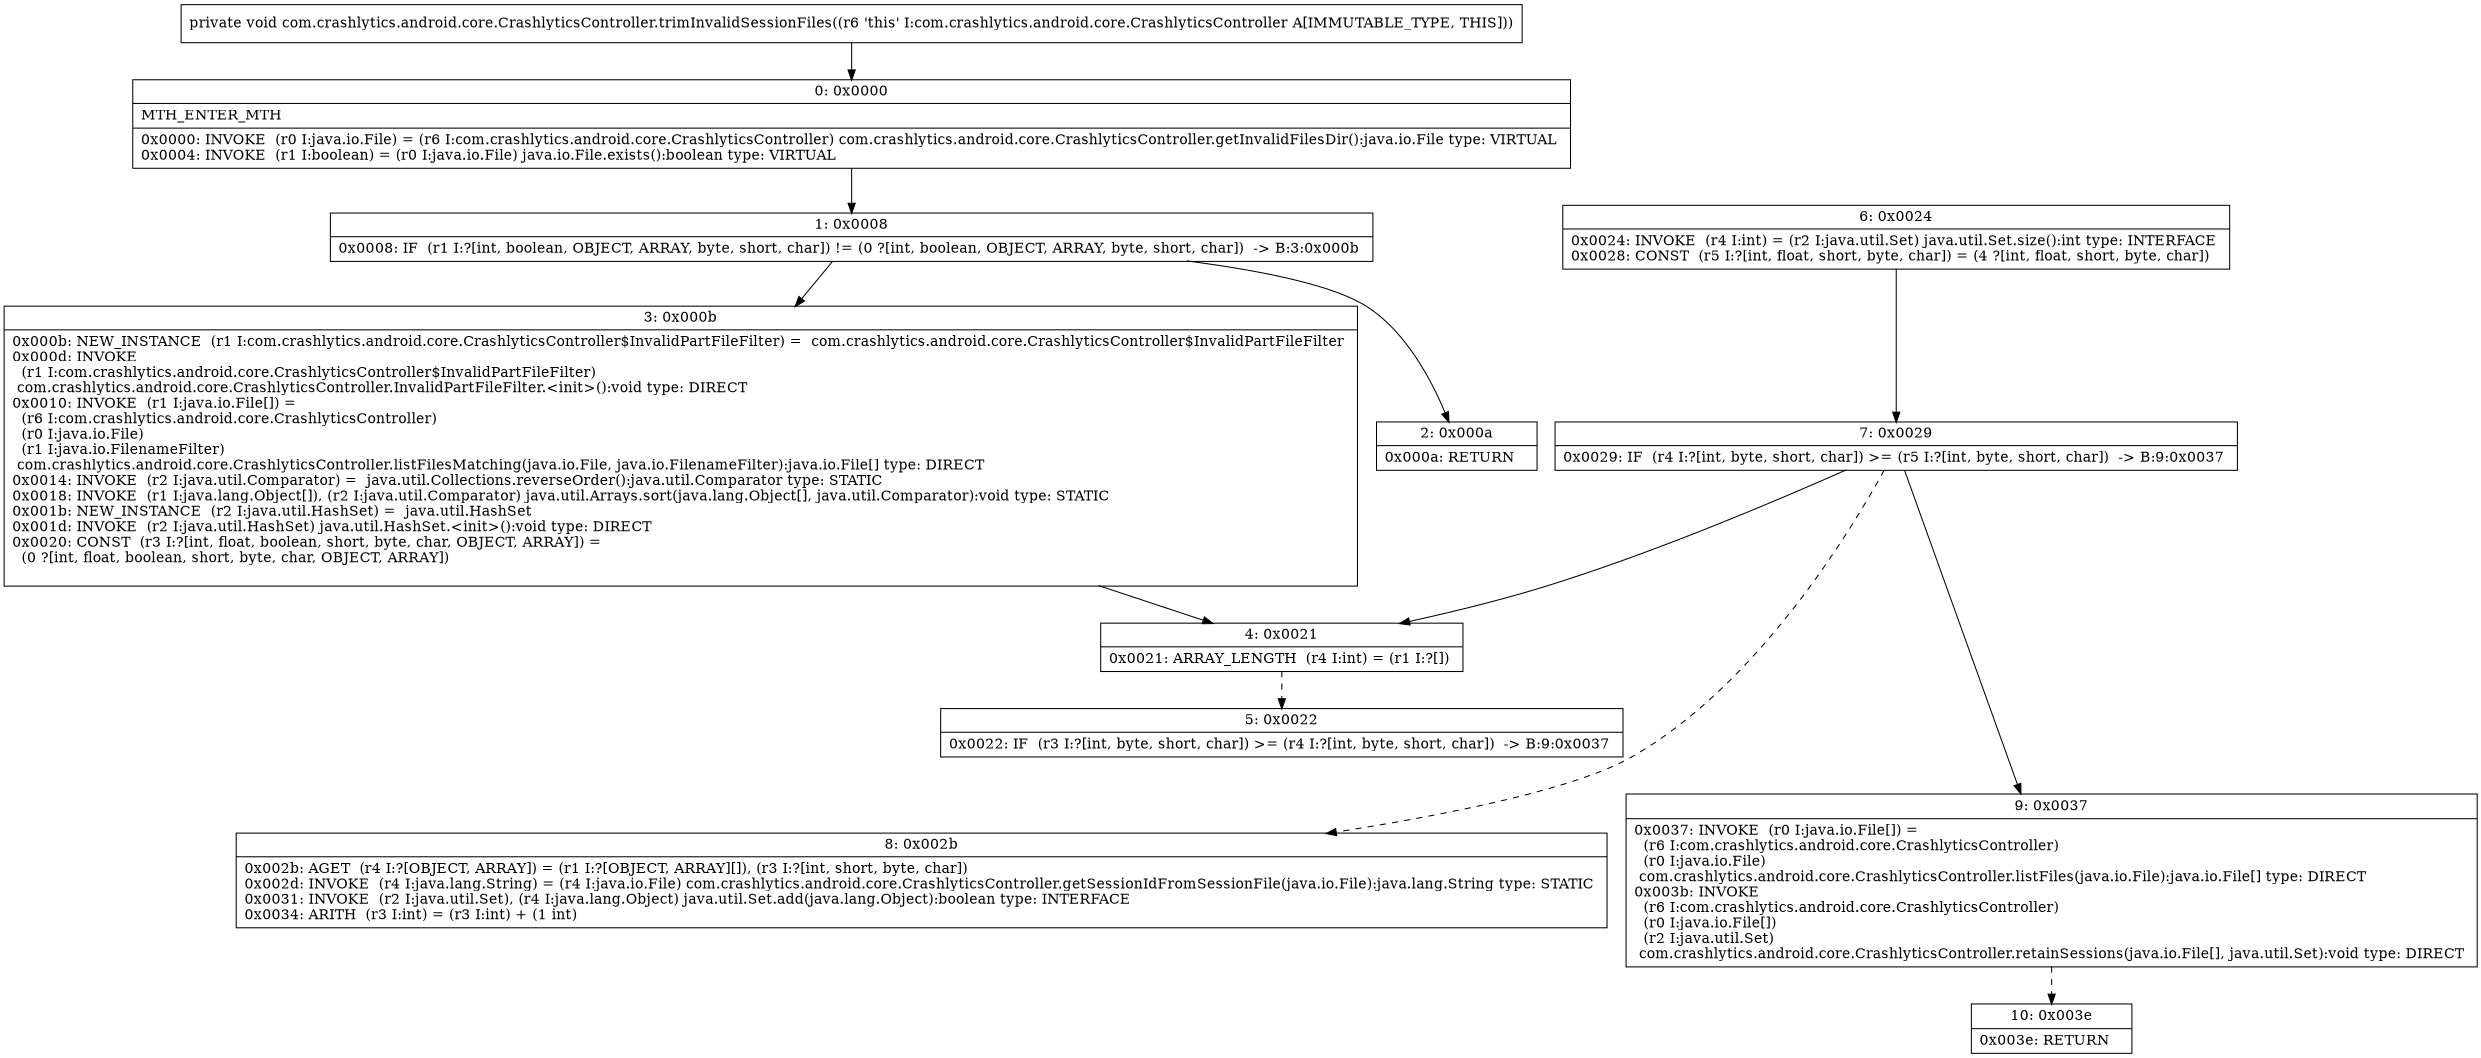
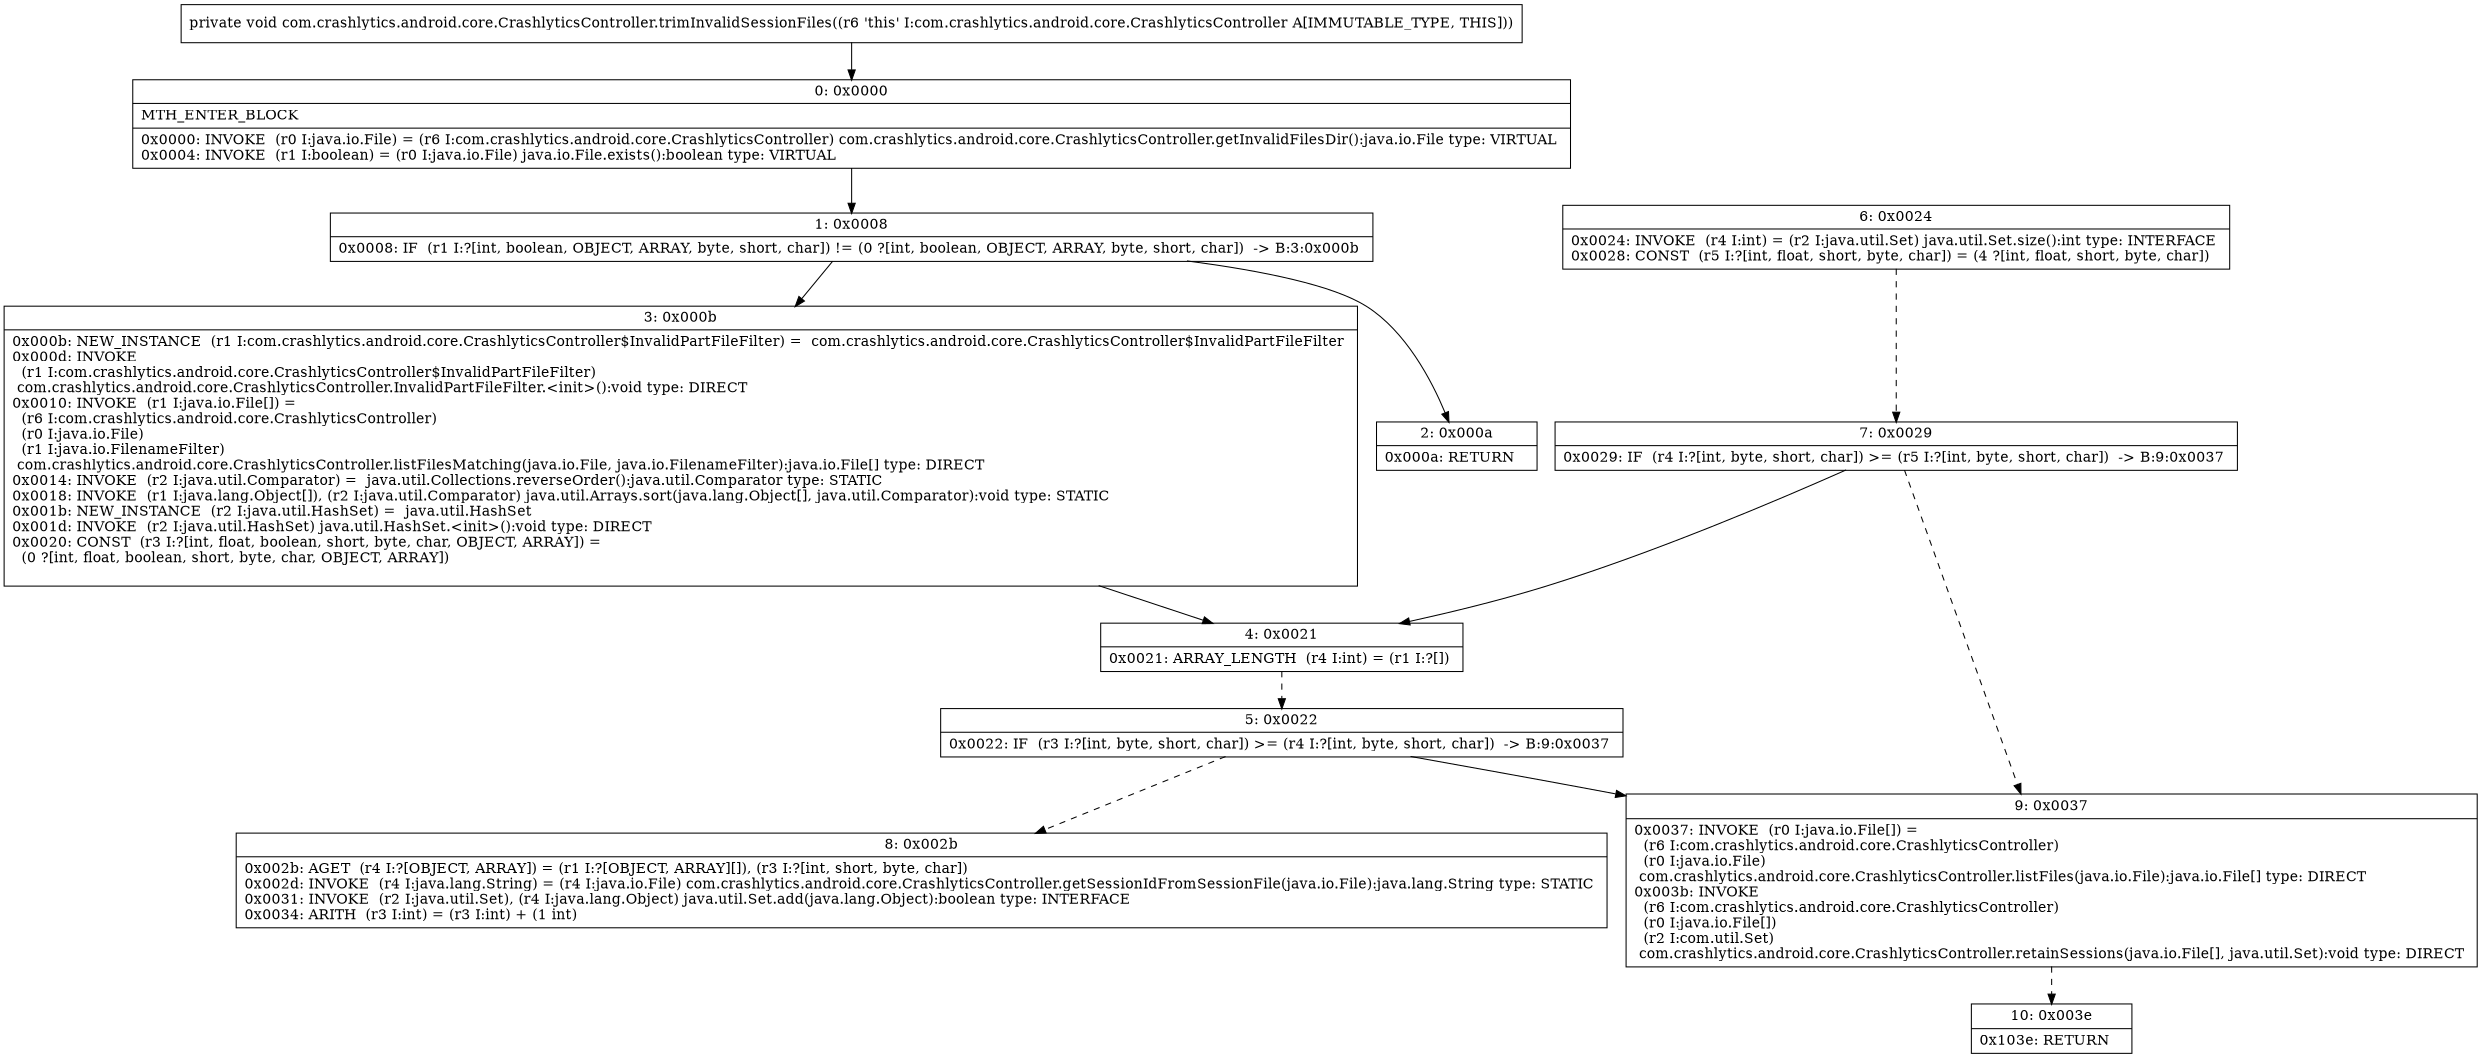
node "0: 0x0000": text "MTH_ENTER_MTH" -> "MTH_ENTER_BLOCK"
edge "6: 0x0024" -> "7: 0x0029": style solid -> dashed
edge "7: 0x0029" -> "9: 0x0037": style solid -> dashed
edge "7: 0x0029" -> "8: 0x002b": now "5: 0x0022" -> "8: 0x002b"
edge "5: 0x0022" -> "9: 0x0037": added
node "9: 0x0037": text "(r2 I:java.util.Set)" -> "(r2 I:com.util.Set)"
node "10: 0x003e": text "0x003e: RETURN" -> "0x103e: RETURN"
